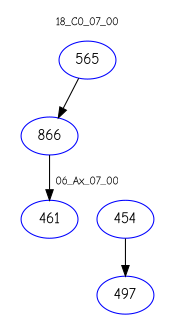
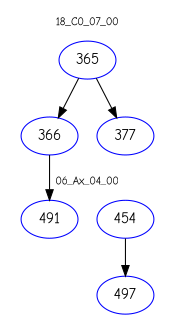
node "565": label "565" -> "365"
node "866": label "866" -> "366"
node "377": added
cluster "06_Ax_07_00": label "06_Ax_07_00" -> "06_Ax_04_00"
node "461": label "461" -> "491"
